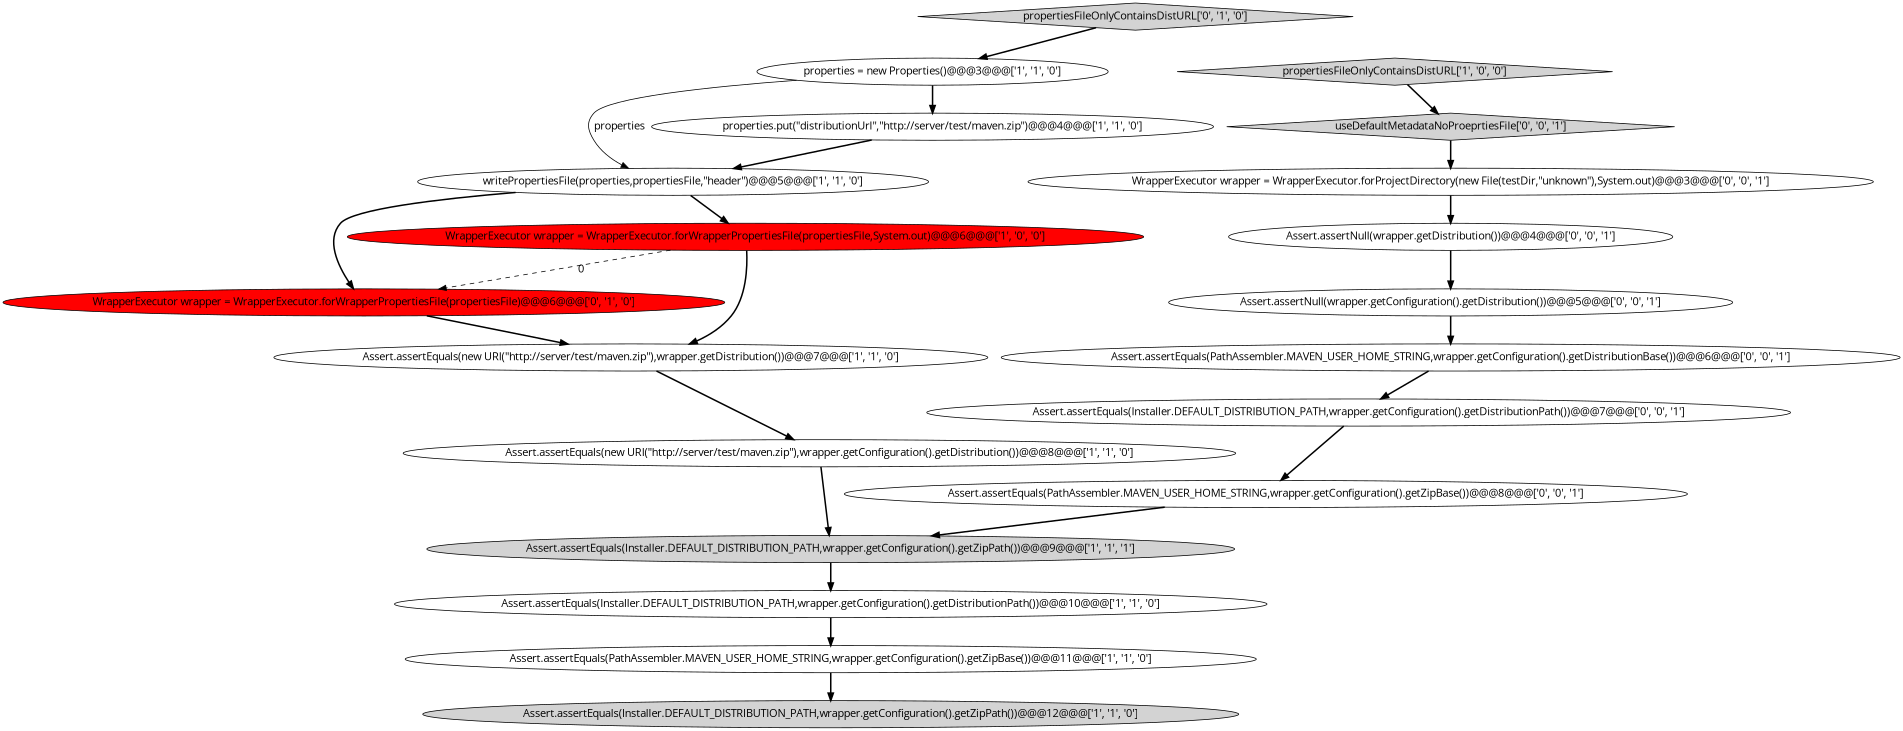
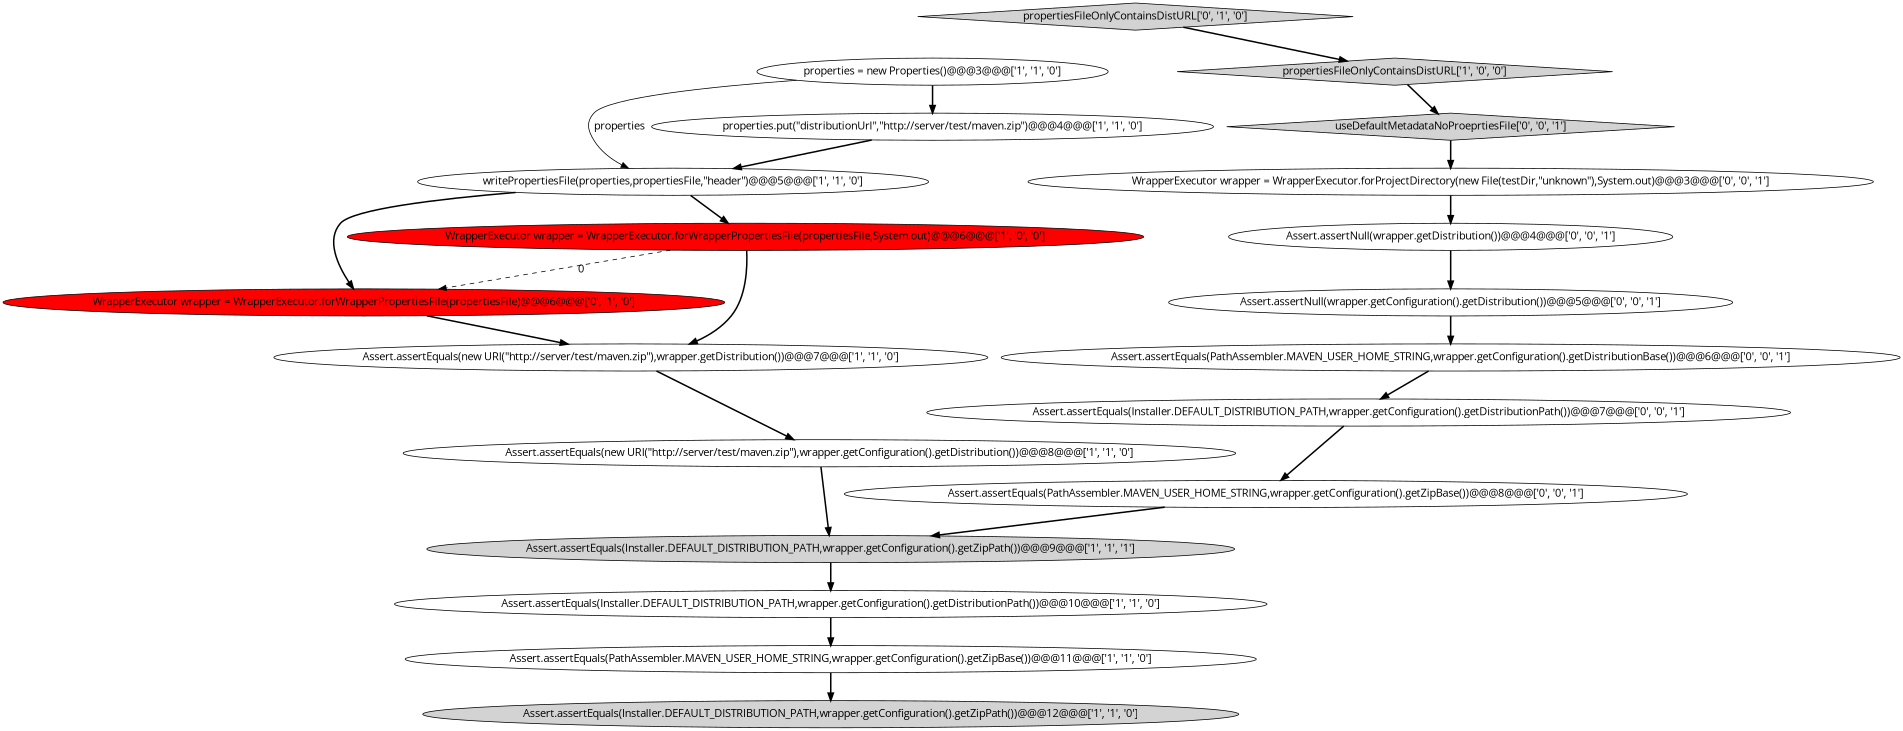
edge "propertiesFileOnlyContainsDistURL['0', '1', '0']" -> "properties = new Properties()@@@3@@@['1', '1', '0']": now "propertiesFileOnlyContainsDistURL['0', '1', '0']" -> "propertiesFileOnlyContainsDistURL['1', '0', '0']"
